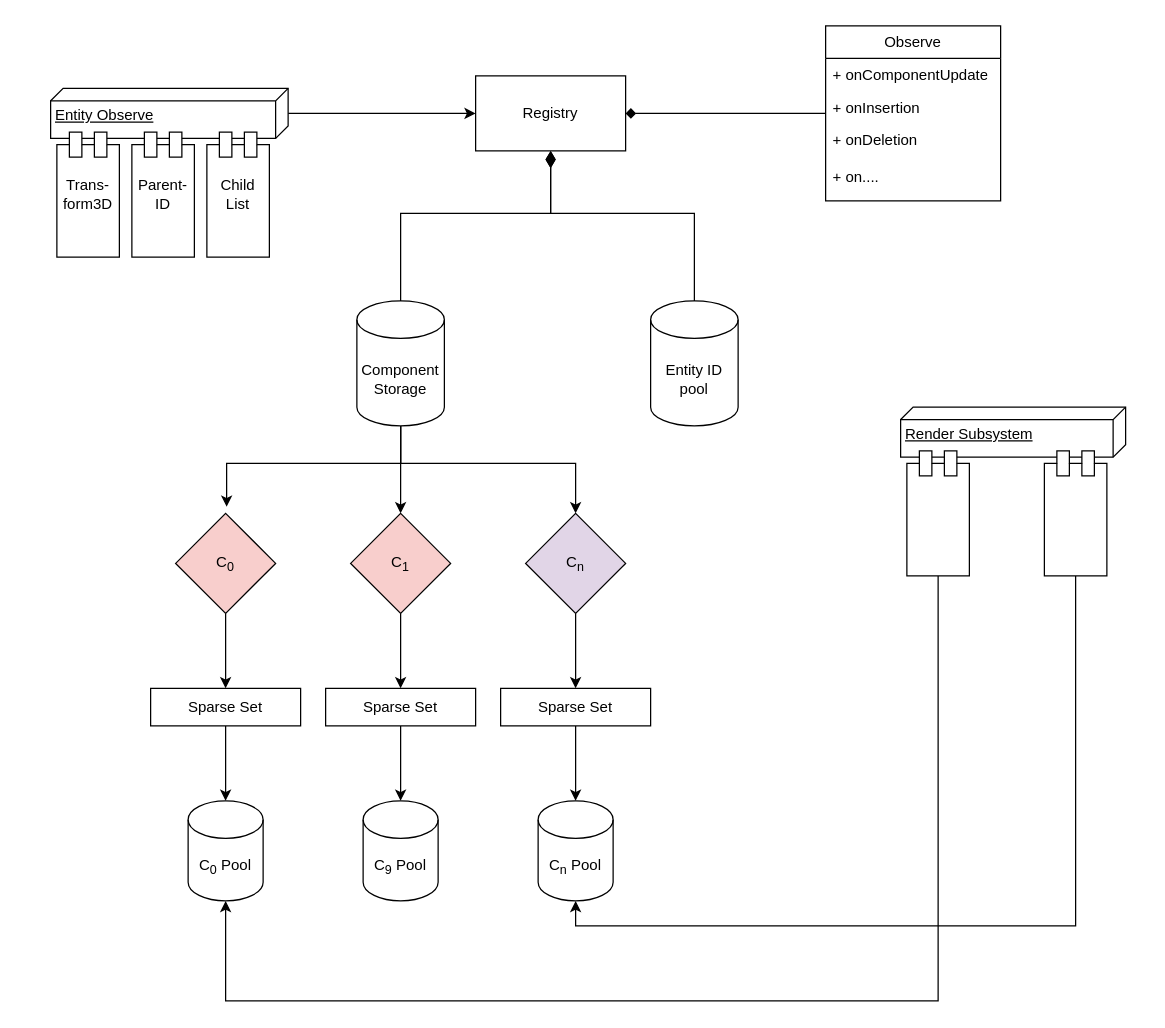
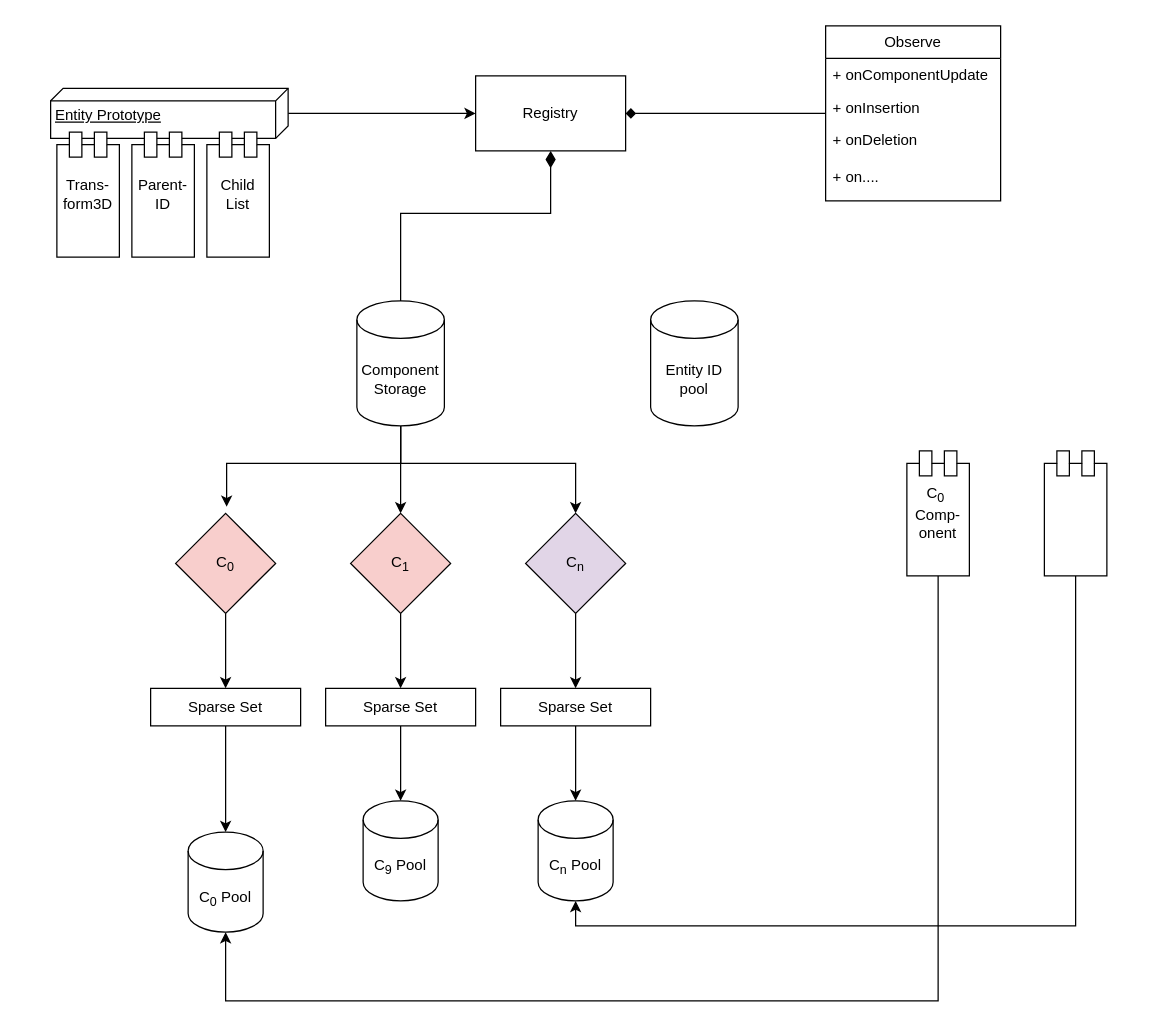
node "Entity Observe": label "Entity Observe" -> "Entity Prototype"
edge "Entity ID pool" -> "Registry": removed
node "Render Subsystem": removed
node "C0 Comp-onent": added
node "C0 Pool": moved (226, 851) -> (226, 882)
